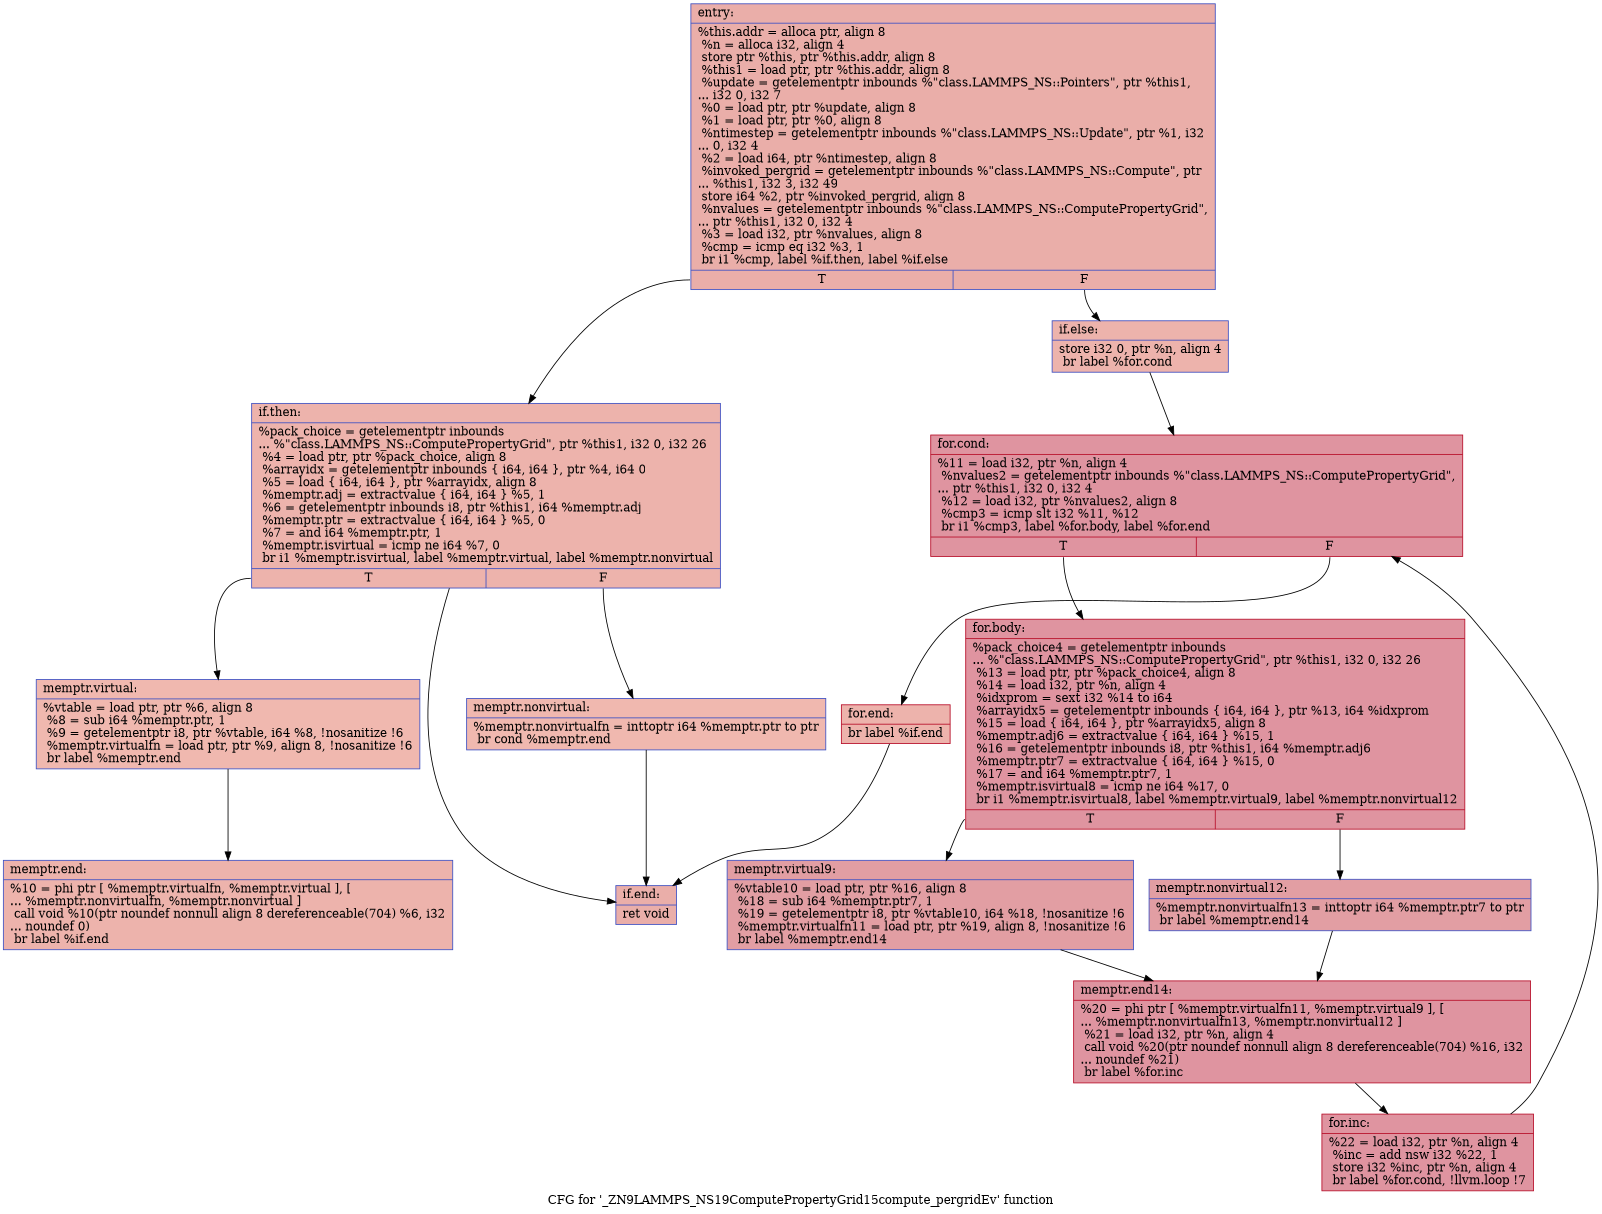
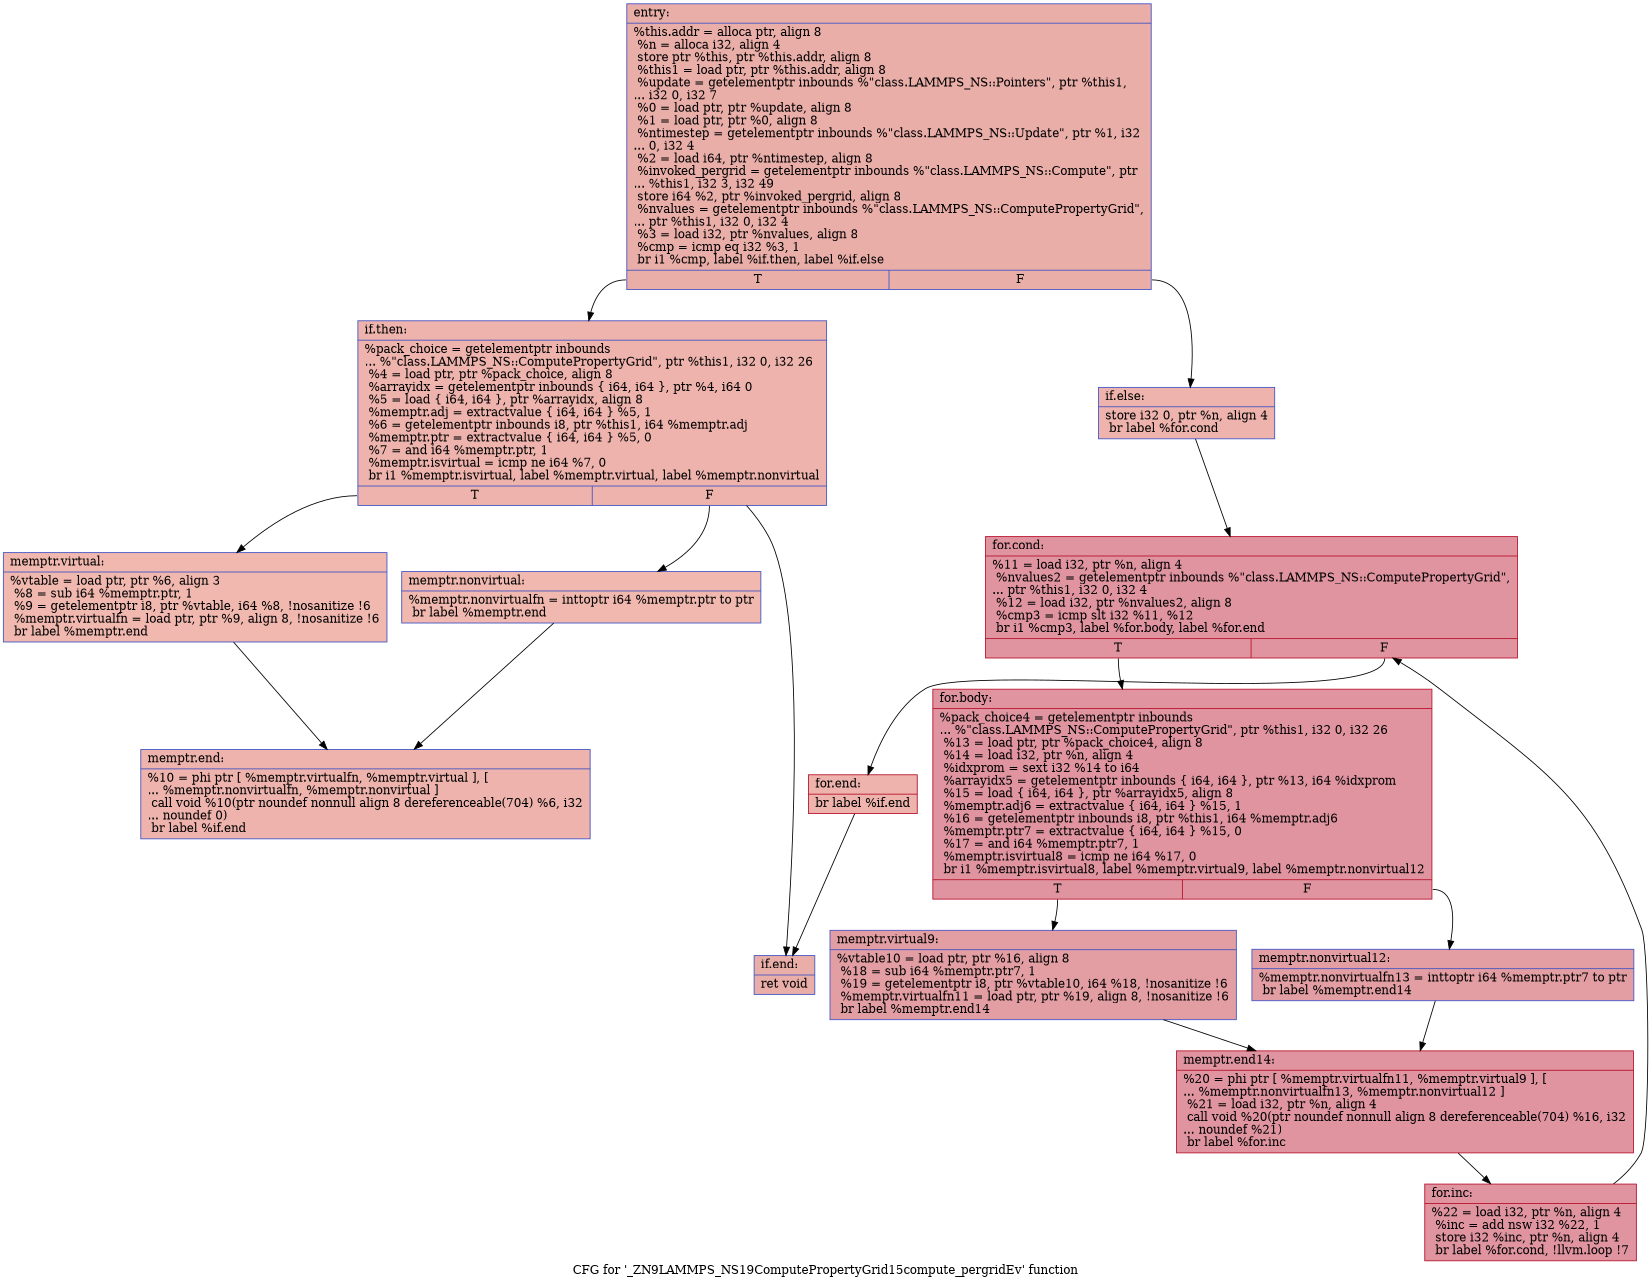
node "memptr.virtual:": text "%vtable = load ptr, ptr %6, align 8" -> "%vtable = load ptr, ptr %6, align 3"
node "memptr.nonvirtual:": text "br cond %memptr.end" -> "br label %memptr.end"
edge "memptr.nonvirtual:" -> "if.end:": now "memptr.nonvirtual:" -> "memptr.end:"
